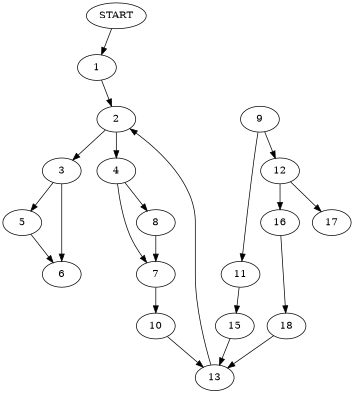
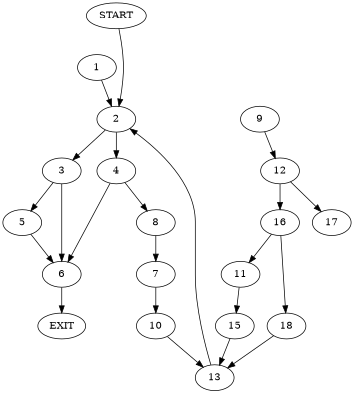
edge "START" -> "1": now "START" -> "2"
edge "9" -> "11": now "16" -> "11"
edge "4" -> "7": now "4" -> "6"
node "EXIT": added
